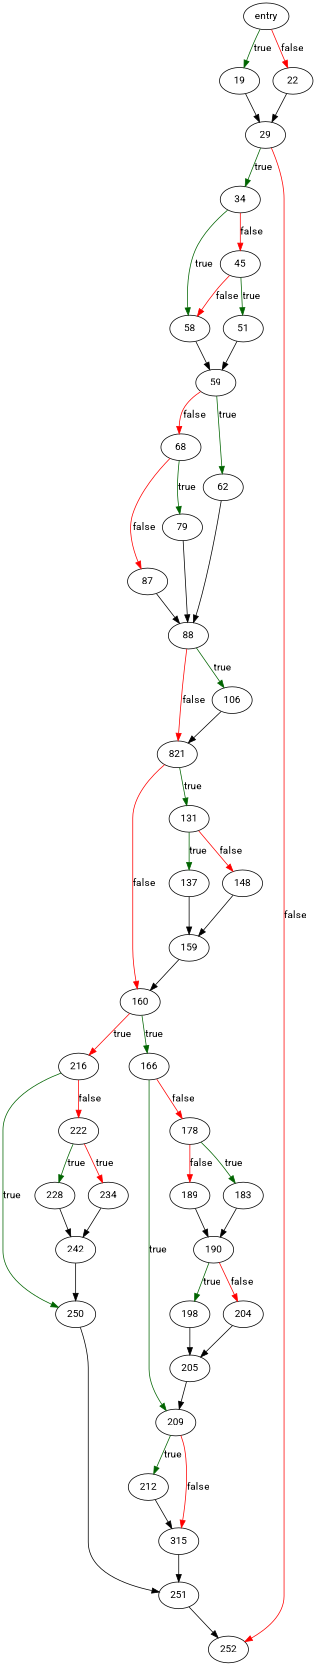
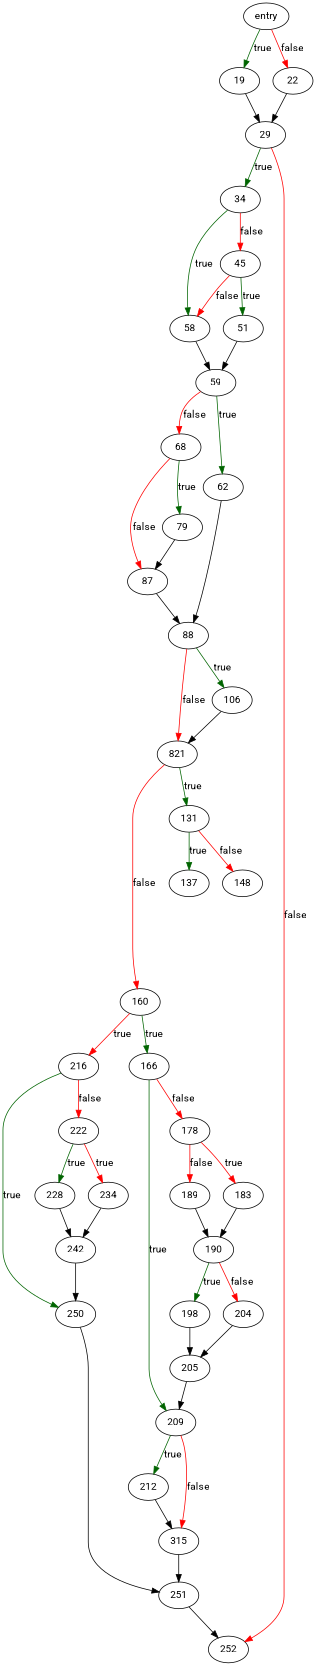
edge "79" -> "88": now "79" -> "87"
node "159": removed
edge "178" -> "183": color darkgreen -> red
